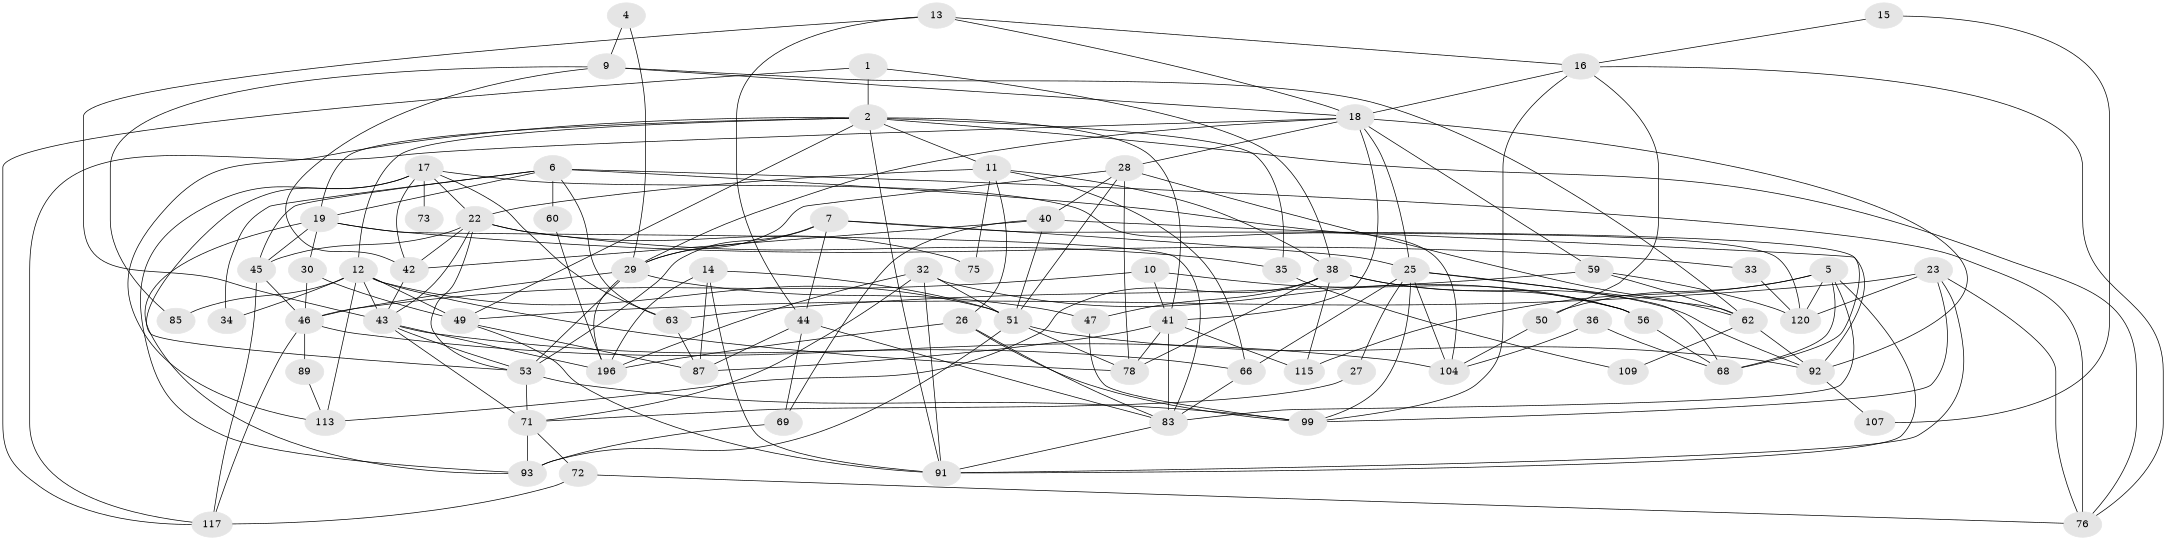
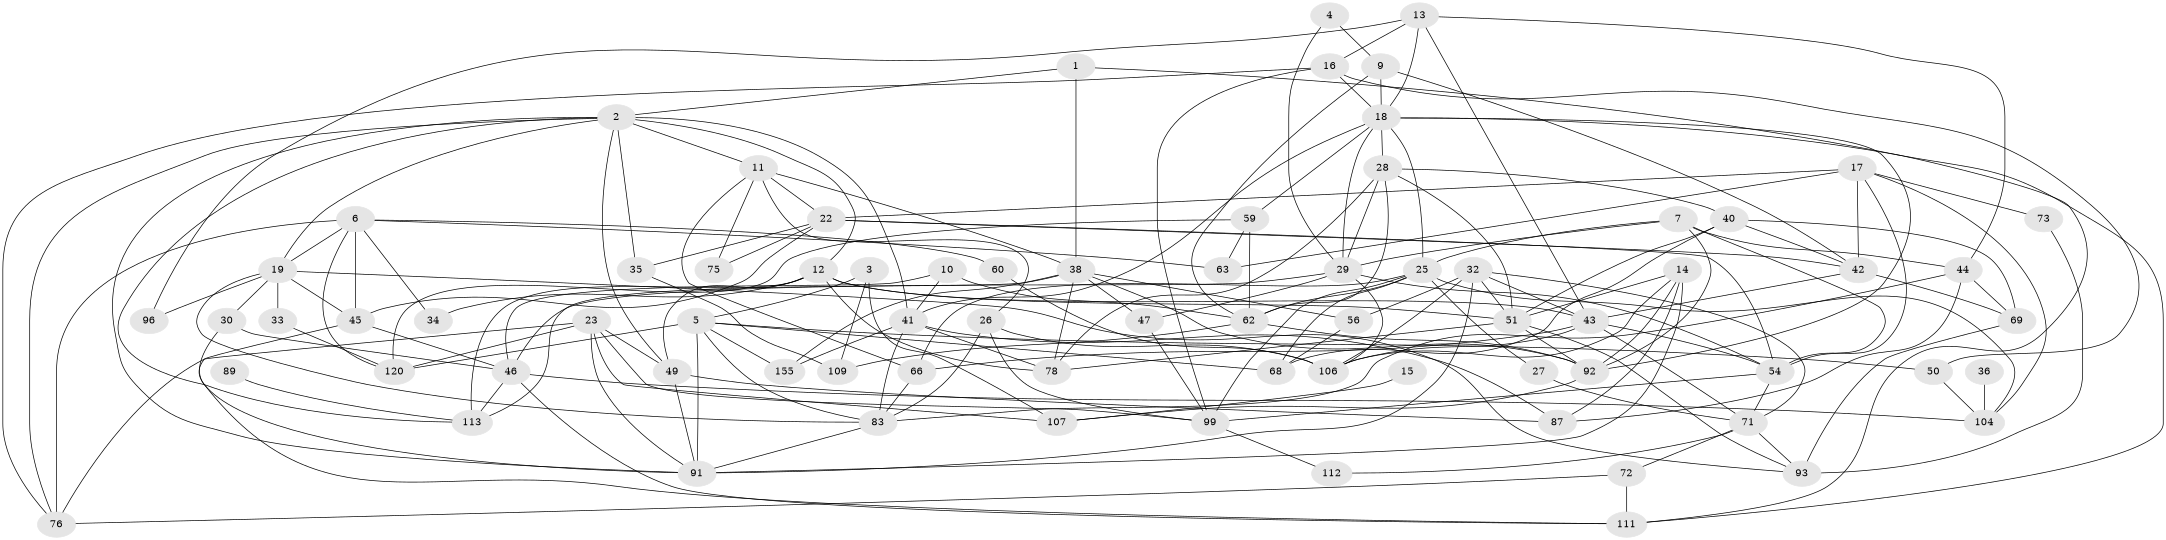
edge "15" -- "16": removed
node "3": added
edge "22" -- "43": now "32" -- "43"
edge "10" -- "56": now "10" -- "62"
edge "42" -- "69": added
edge "30" -- "49": now "30" -- "91"
node "96": added
node "85": removed
edge "14" -- "92": added
edge "46" -- "89": now "46" -- "113"
edge "63" -- "87": removed
edge "36" -- "68": removed
edge "17" -- "93": now "73" -- "93"
node "53": label "53" -> "54"
node "196": label "196" -> "106"
node "115": label "115" -> "155"
edge "23" -- "107": added
node "112": added
node "117": label "117" -> "111"
